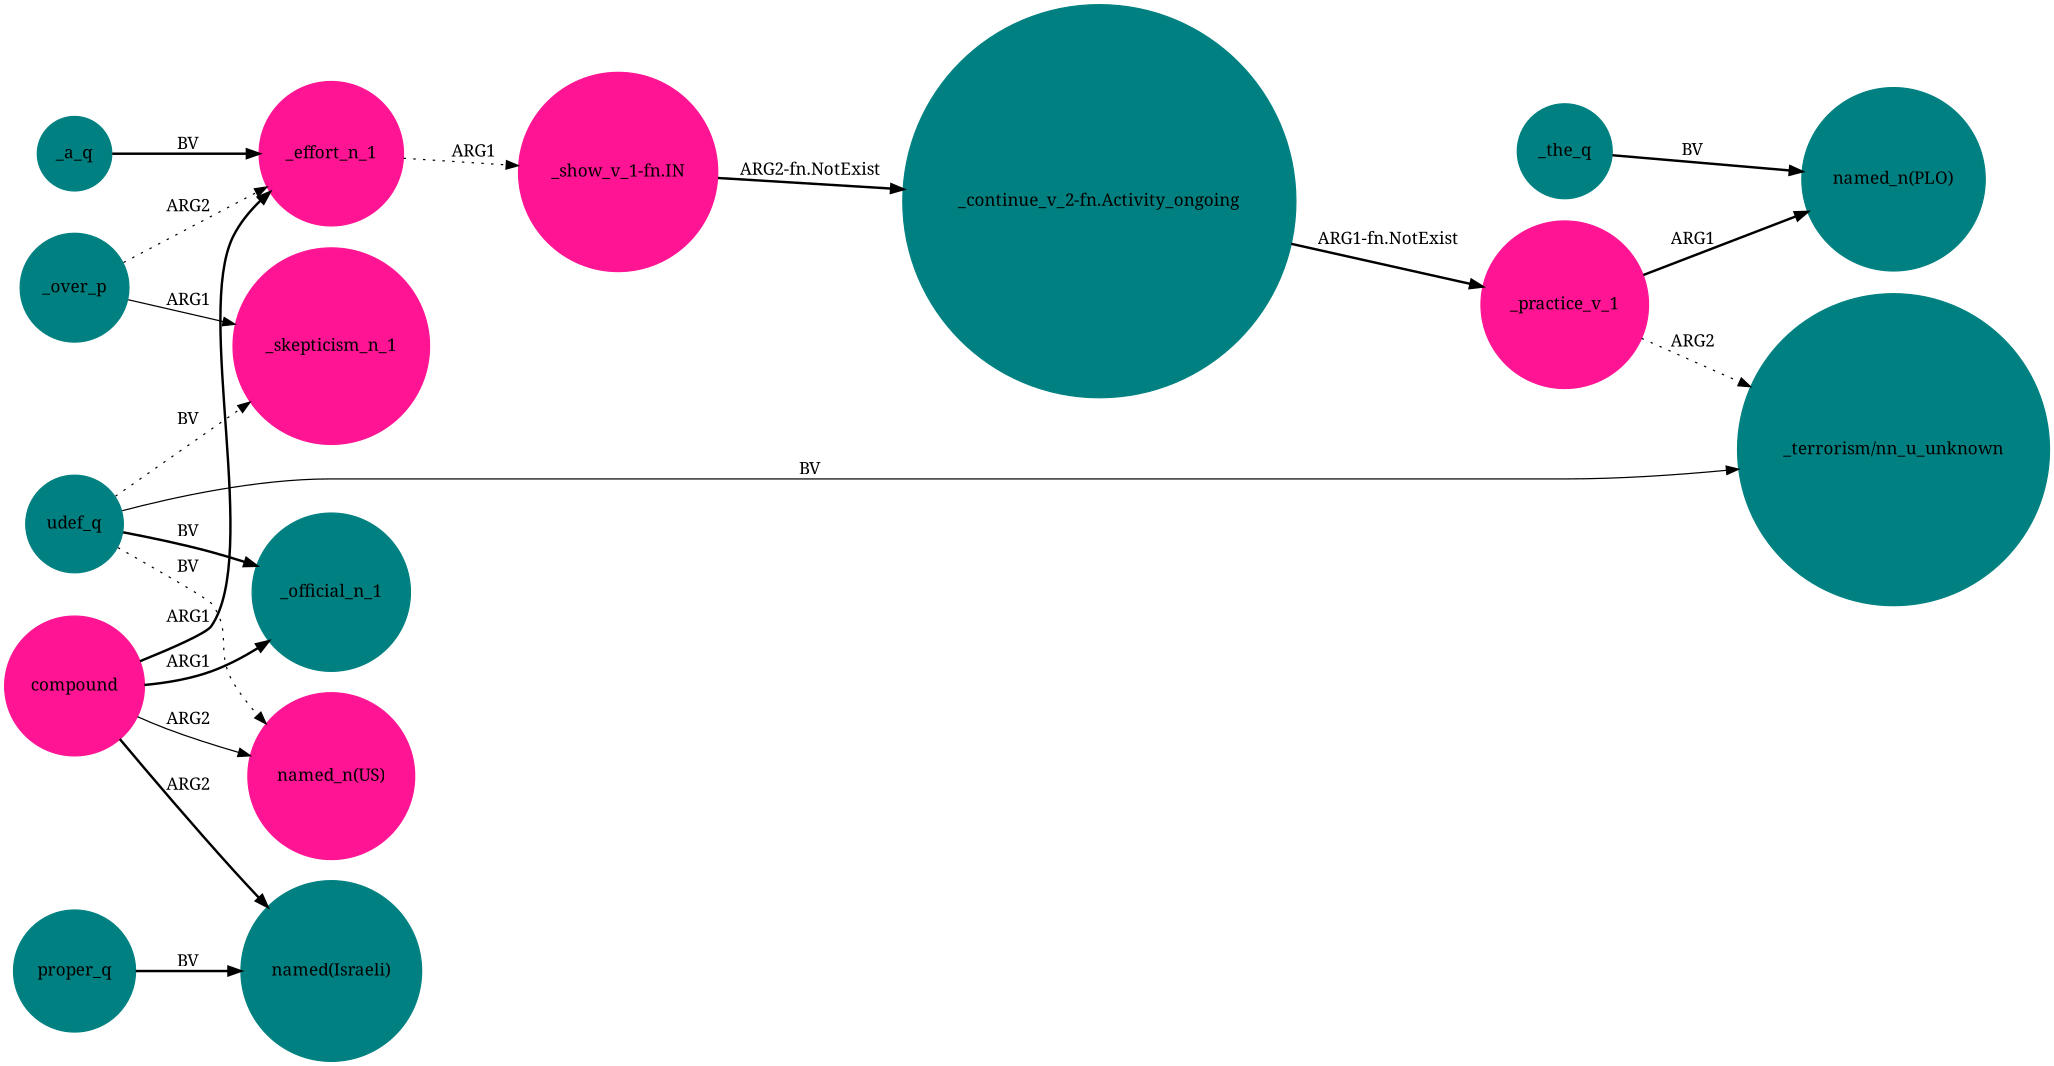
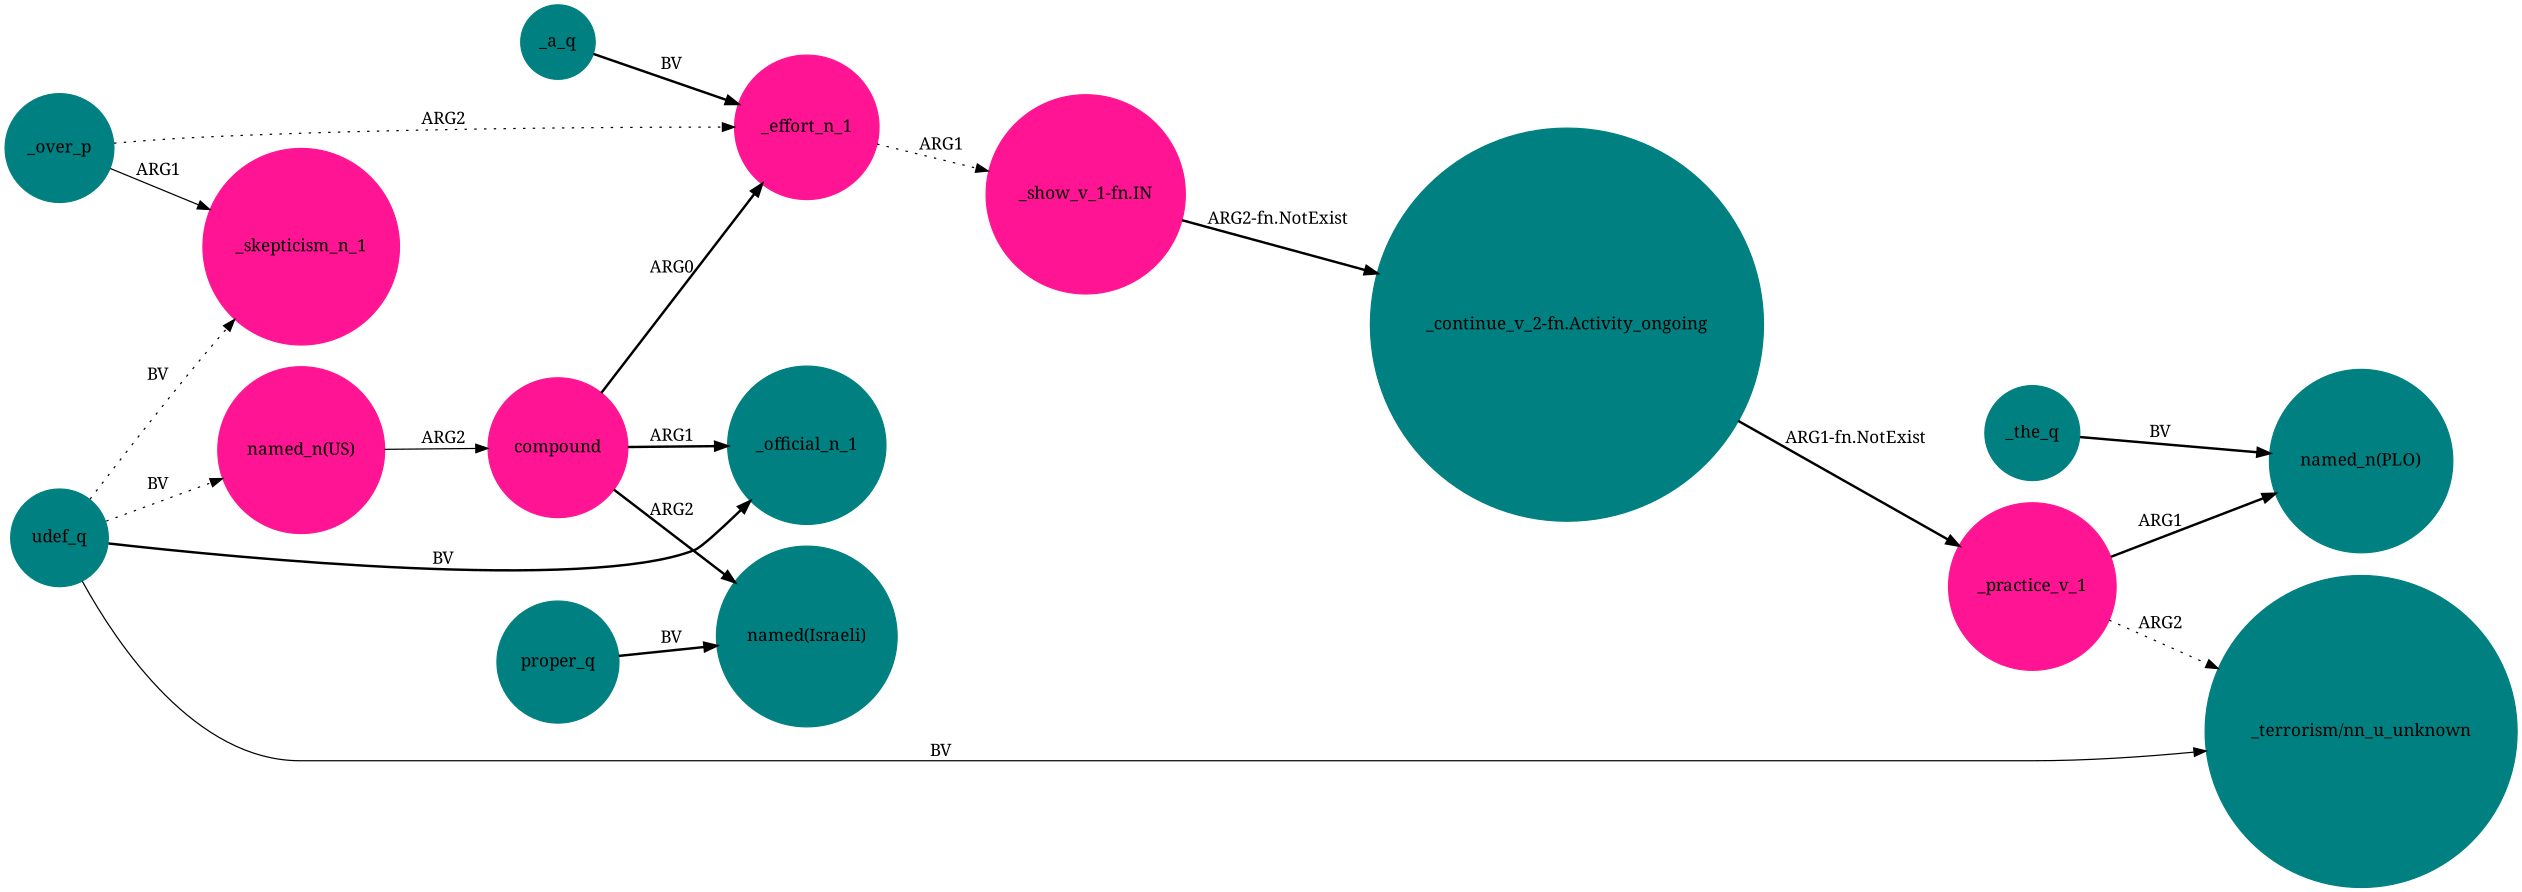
edge "compound" -> "_effort_n_1": label "ARG1" -> "ARG0"
edge "compound" -> "named_n(US)": reversed
